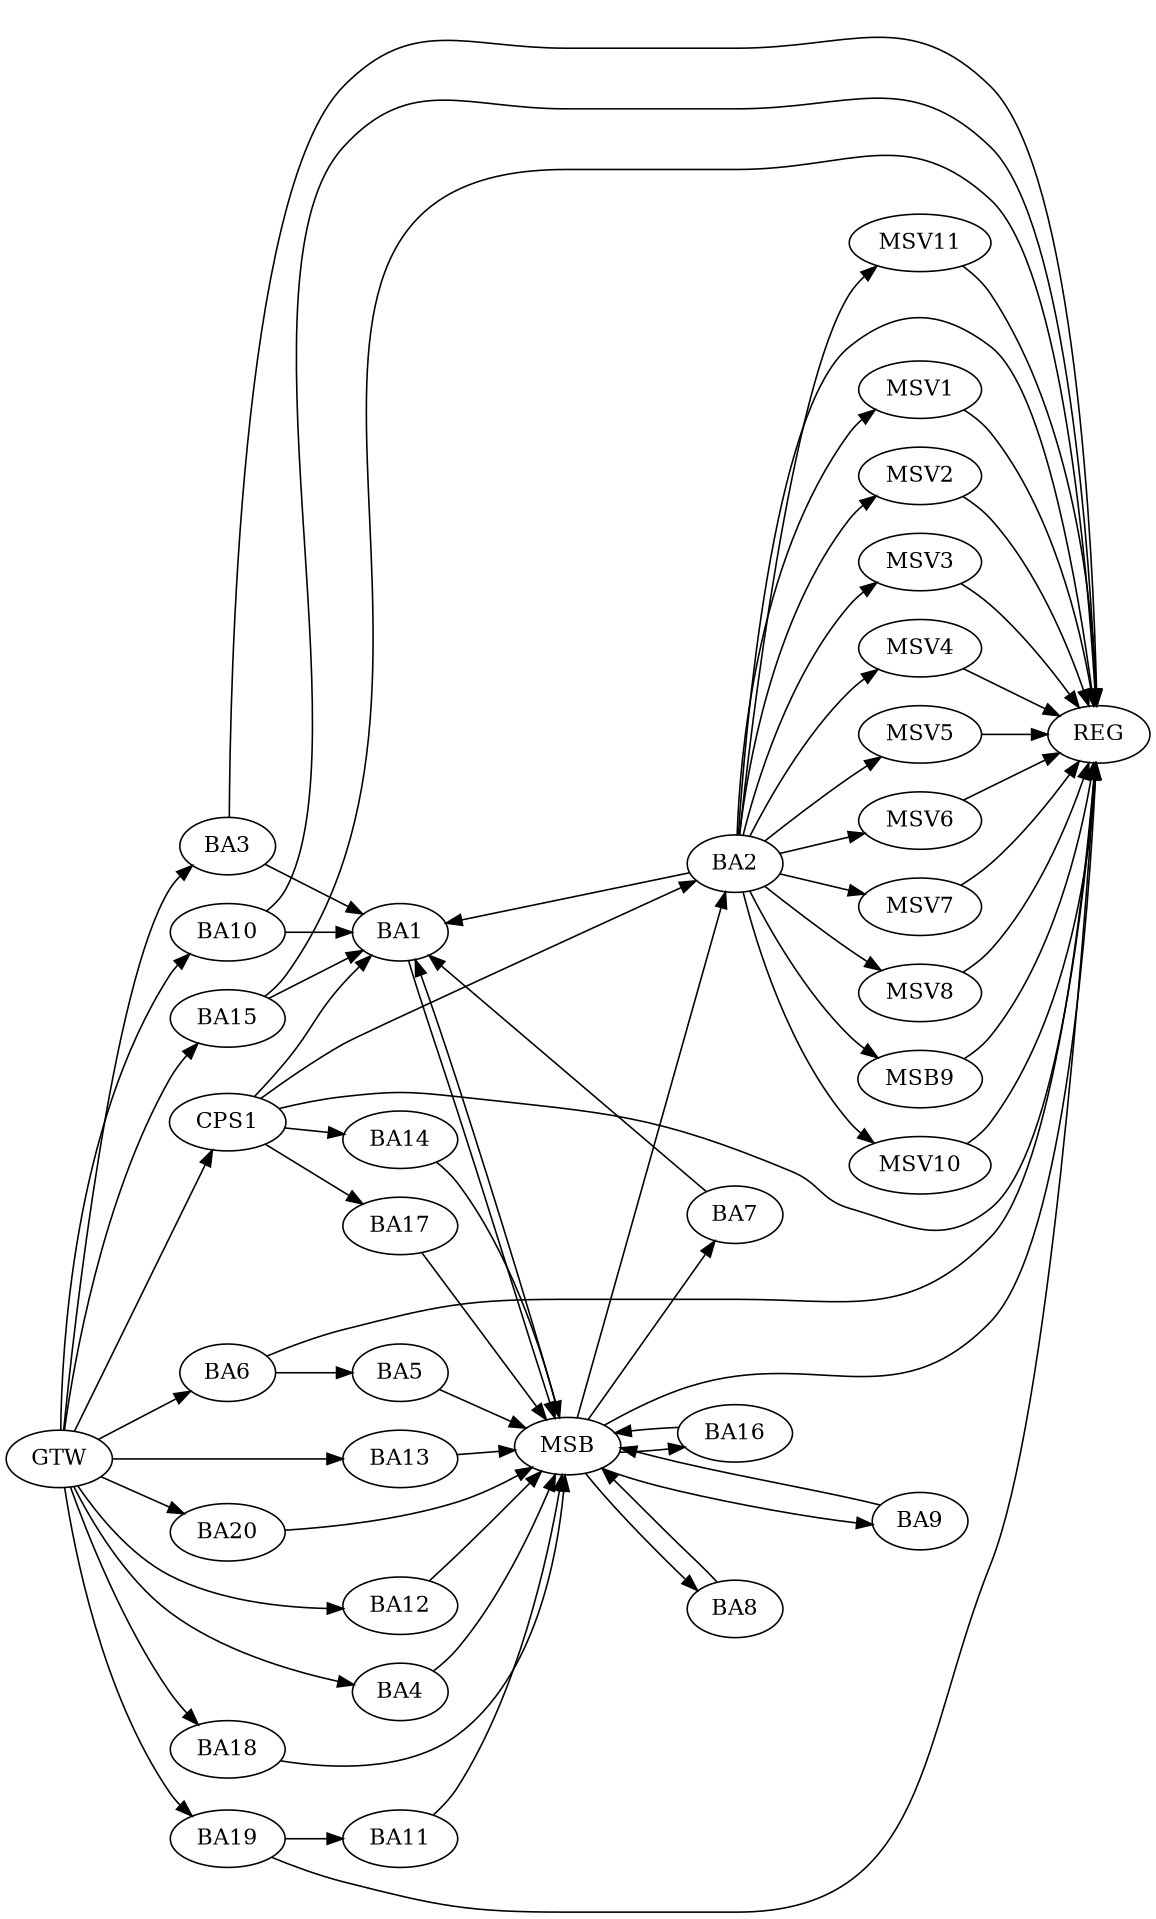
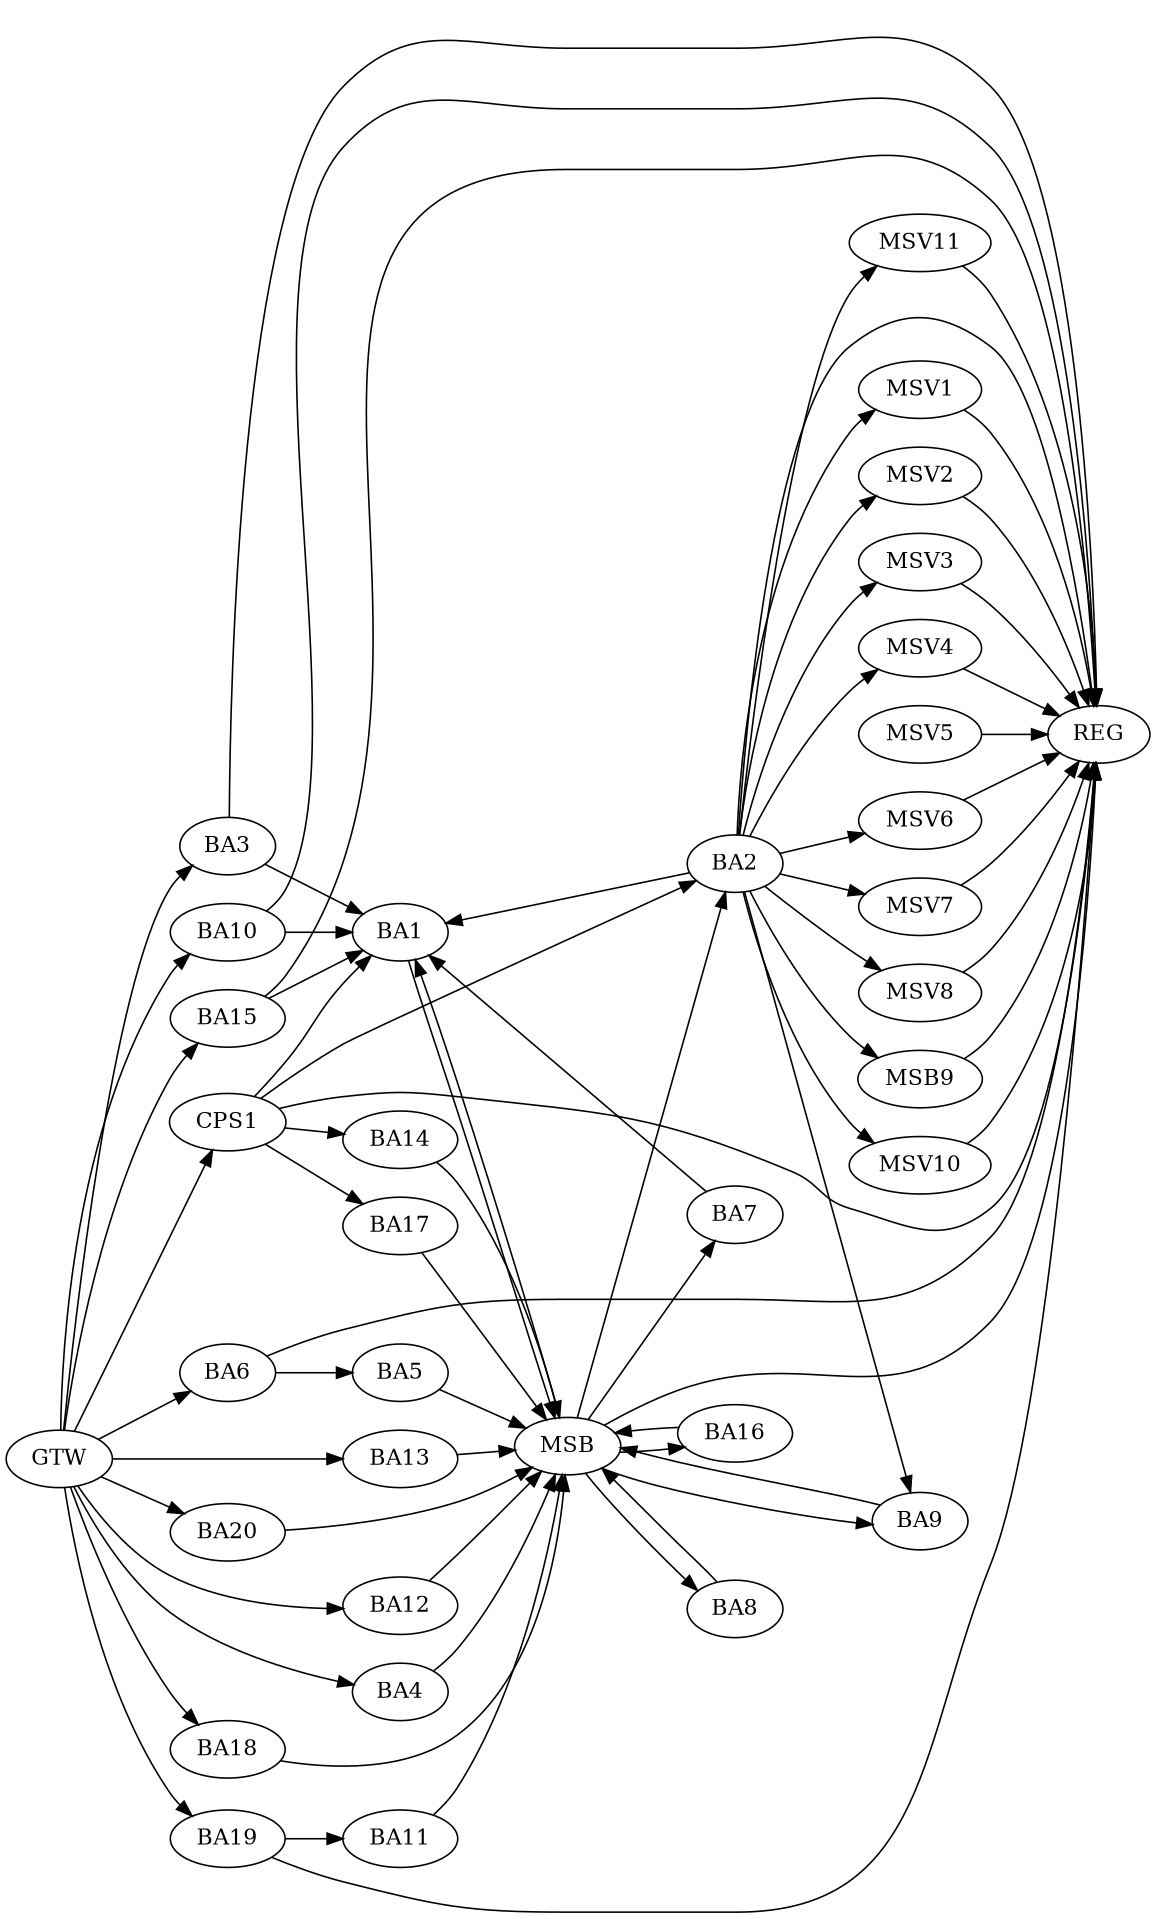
edge "BA2" -> "MSV5": now "BA2" -> "BA9"
